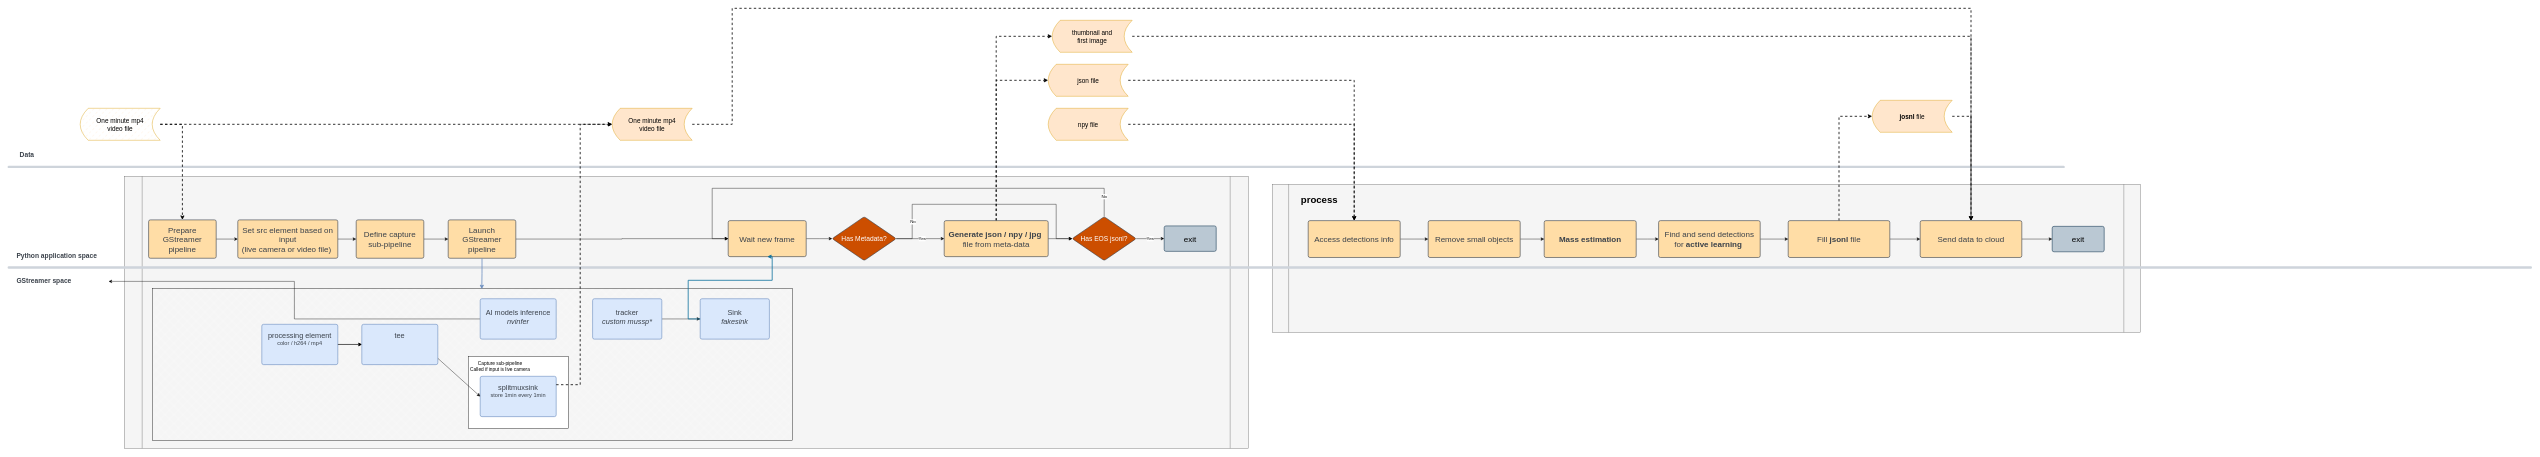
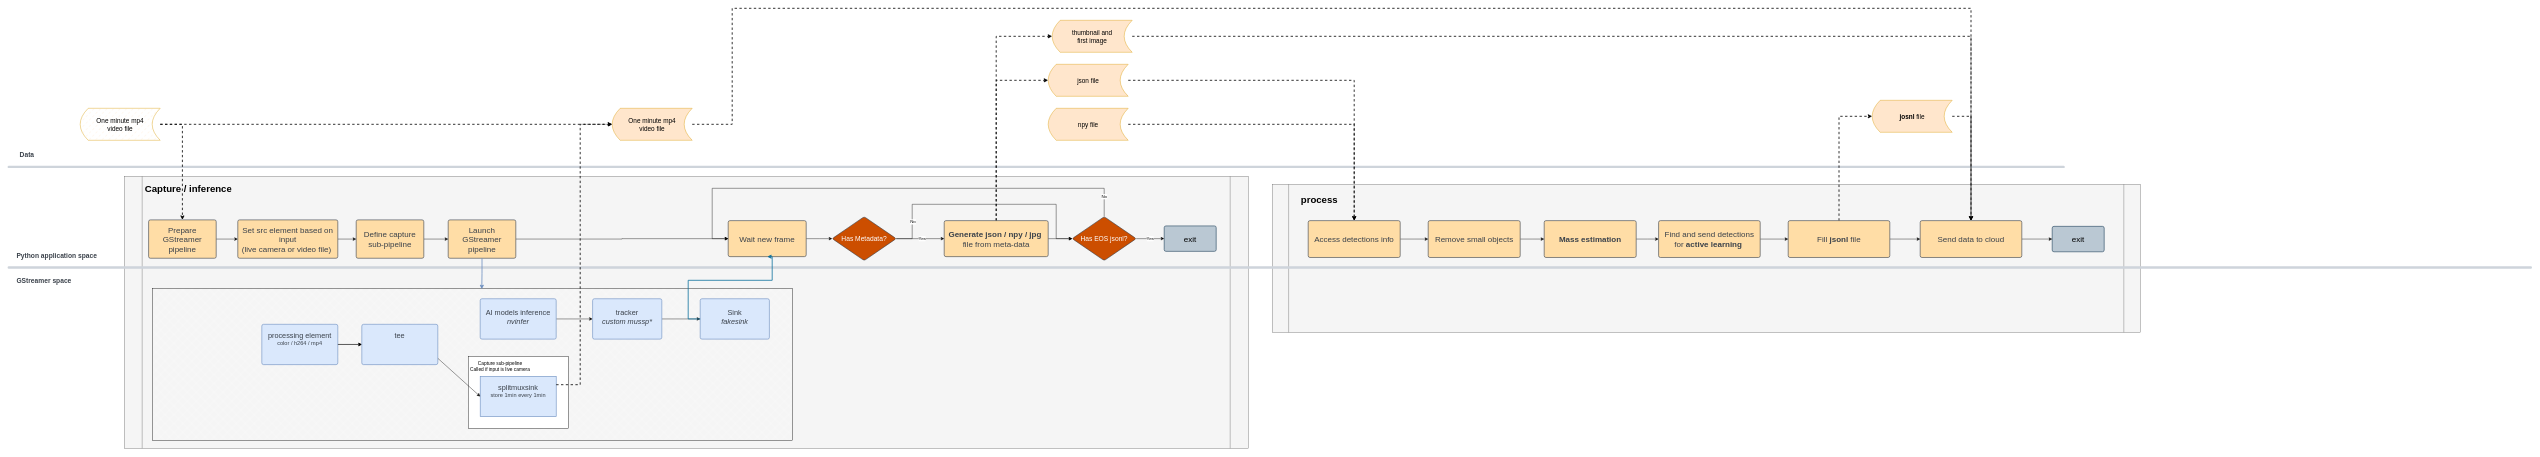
node "Capture / inference": added
edge "AI models inference nvinfer" -> "GStreamer space": now "AI models inference nvinfer" -> "tracker custom mussp*"
node "splitmuxsink store 1min every 1min": shape rounded rectangle -> rectangle
